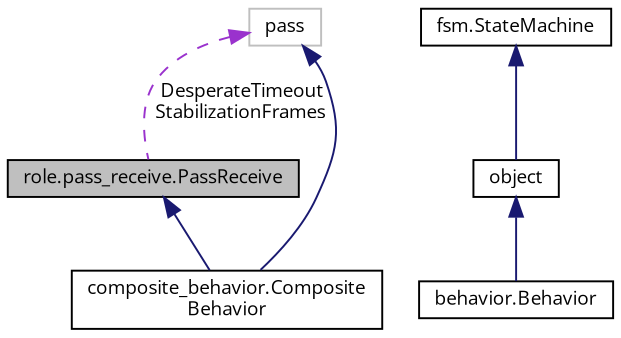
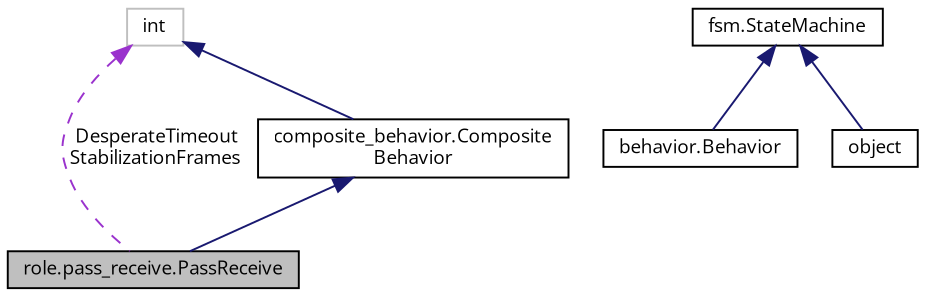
node "pass": label "pass" -> "int"
edge "composite_behavior.Composite Behavior" -> "role.pass_receive.PassReceive": reversed
edge "behavior.Behavior" -> "object": now "behavior.Behavior" -> "fsm.StateMachine"
